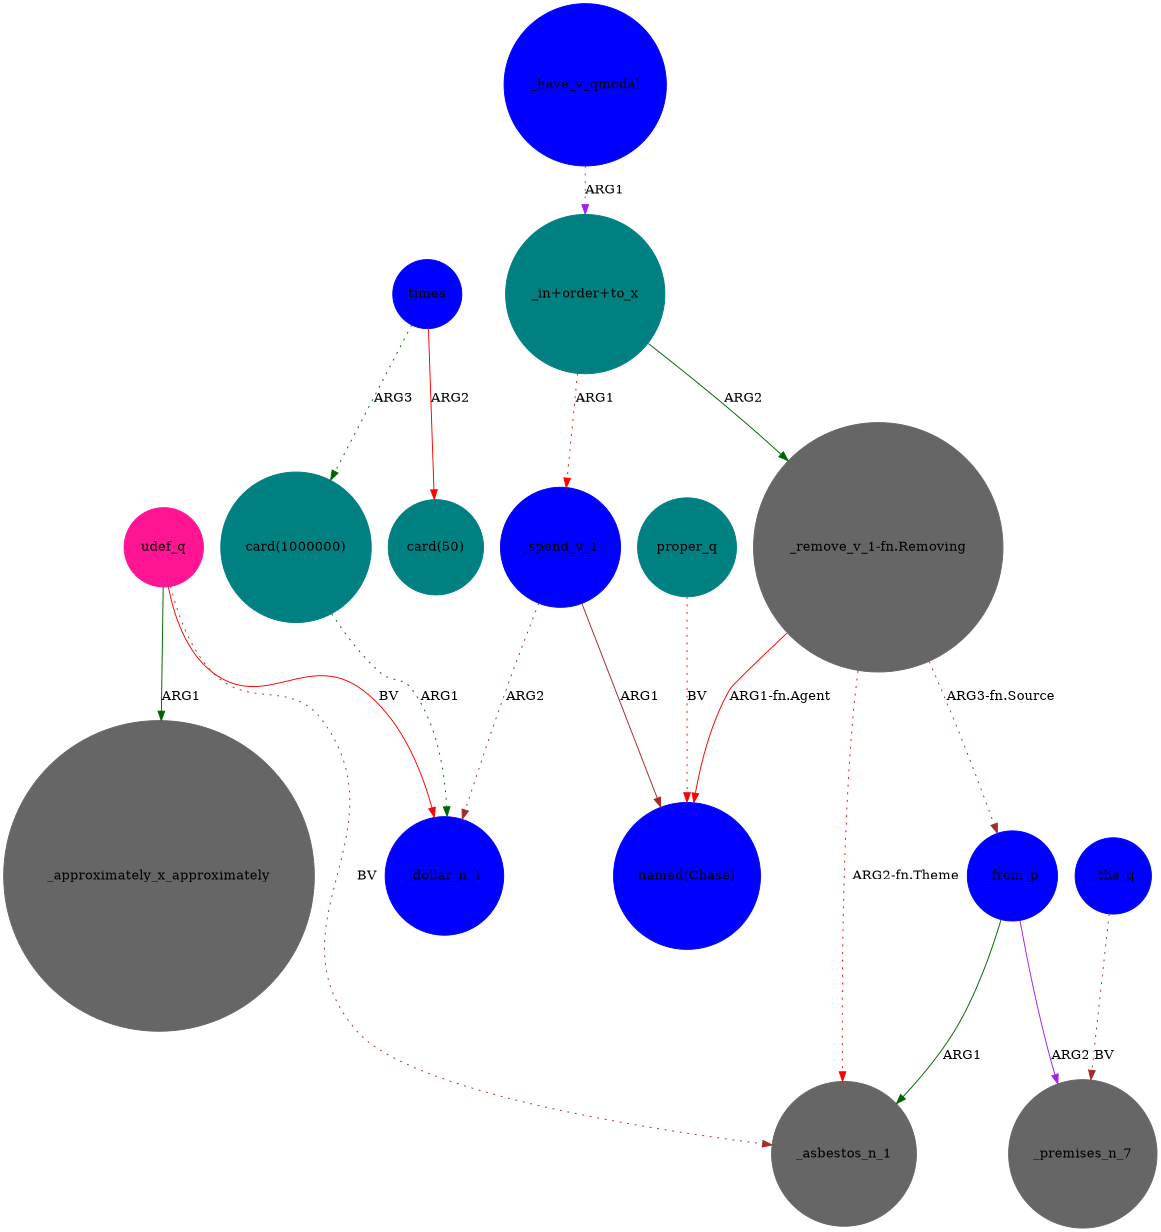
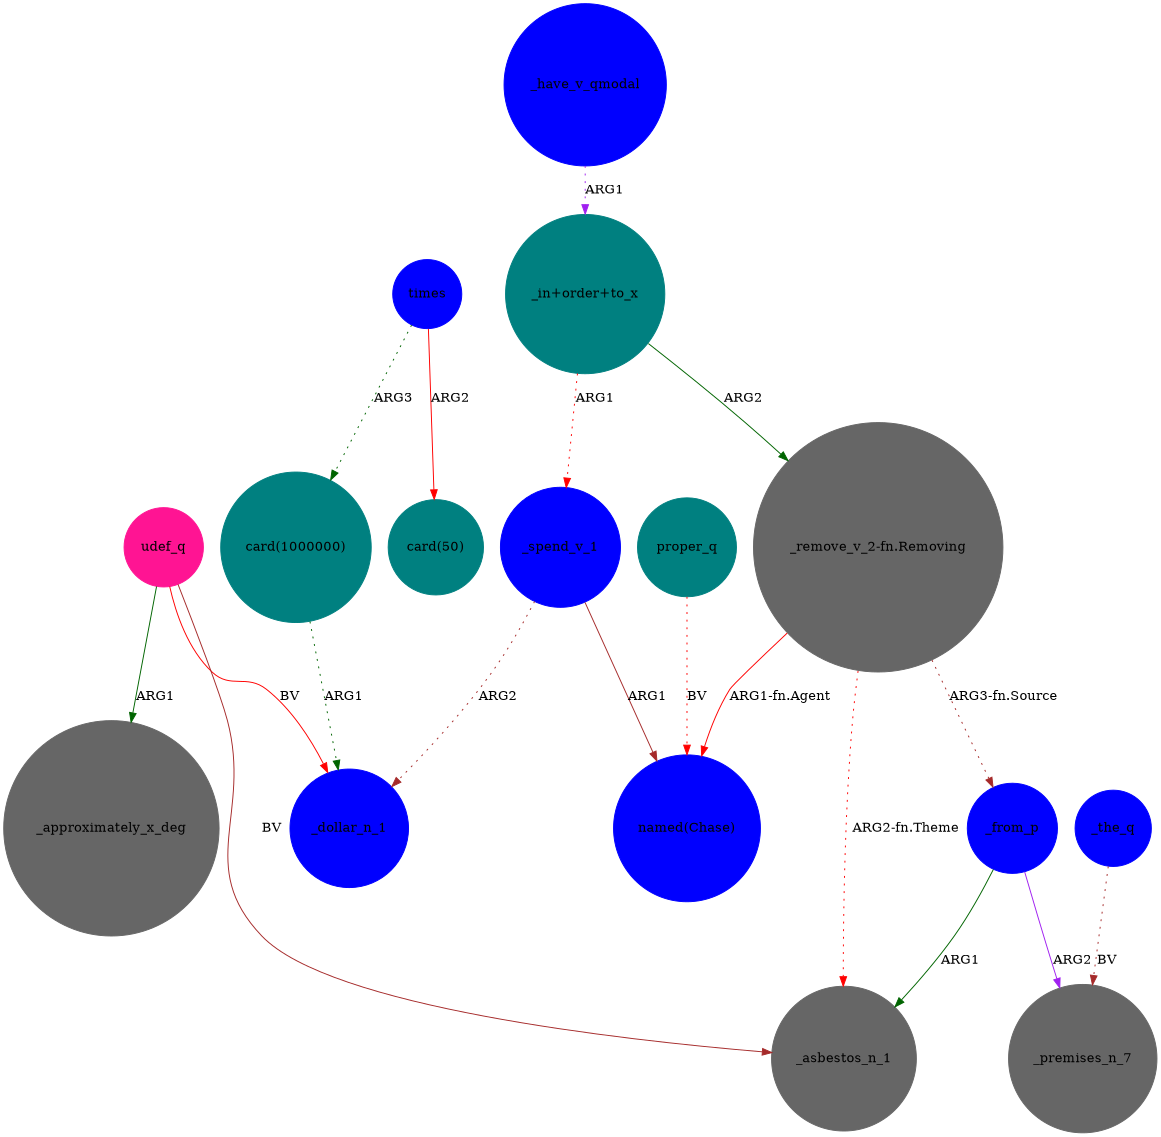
node "_remove_v_1-fn.Removing": label "_remove_v_1-fn.Removing" -> "_remove_v_2-fn.Removing"
node "_approximately_x_approximately": label "_approximately_x_approximately" -> "_approximately_x_deg"
edge "udef_q" -> "_asbestos_n_1": style dotted -> solid
